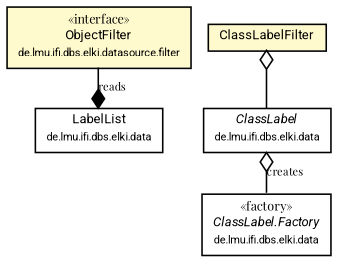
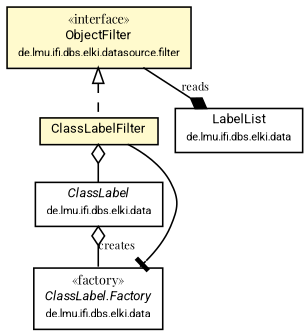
edge "ClassLabelFilter" -> "ObjectFilter": added
edge "ClassLabelFilter" -> "ClassLabel.Factory": added
